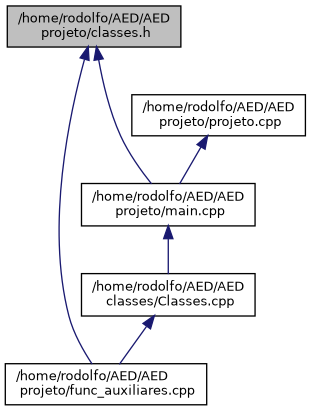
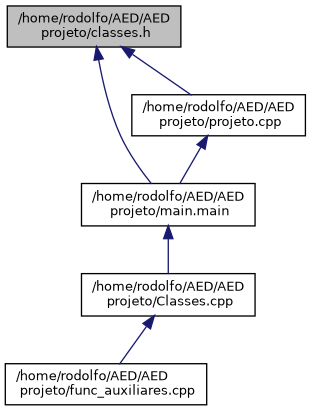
node "/home/rodolfo/AED/AED projeto/main.cpp": label "/home/rodolfo/AED/AED projeto/main.cpp" -> "/home/rodolfo/AED/AED projeto/main.main"
edge "/home/rodolfo/AED/AED projeto/func_auxiliares.cpp" -> "/home/rodolfo/AED/AED projeto/classes.h": now "/home/rodolfo/AED/AED projeto/projeto.cpp" -> "/home/rodolfo/AED/AED projeto/classes.h"
node "/home/rodolfo/AED/AED classes/Classes.cpp": label "/home/rodolfo/AED/AED classes/Classes.cpp" -> "/home/rodolfo/AED/AED projeto/Classes.cpp"
